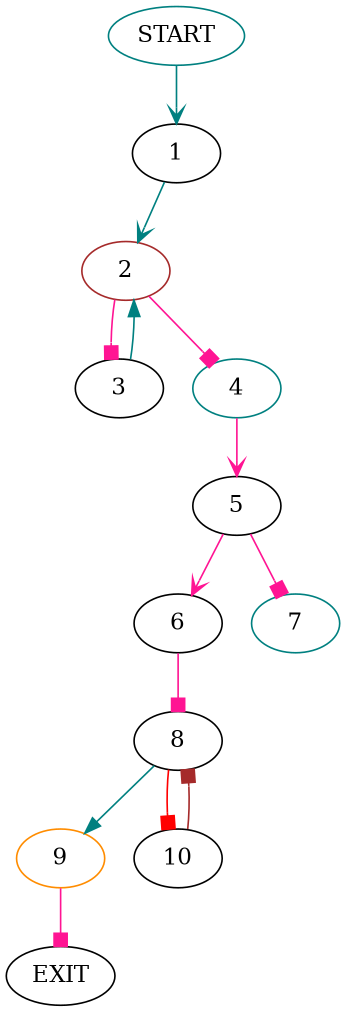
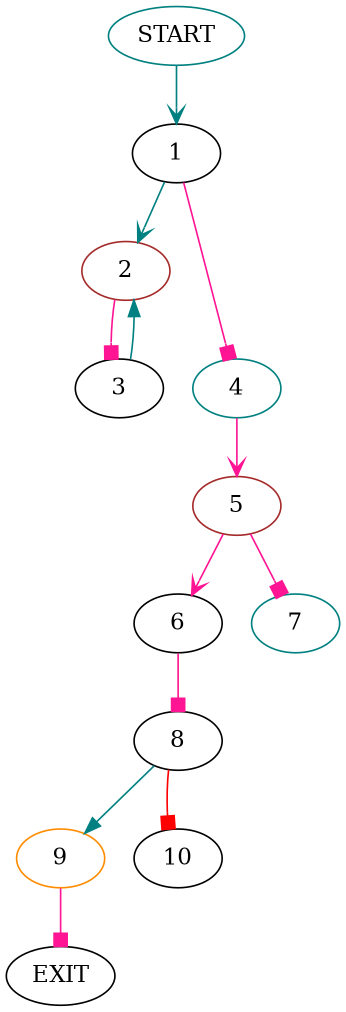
edge "2" -> "4": now "1" -> "4"
node "5": color black -> brown
edge "10" -> "8": removed
